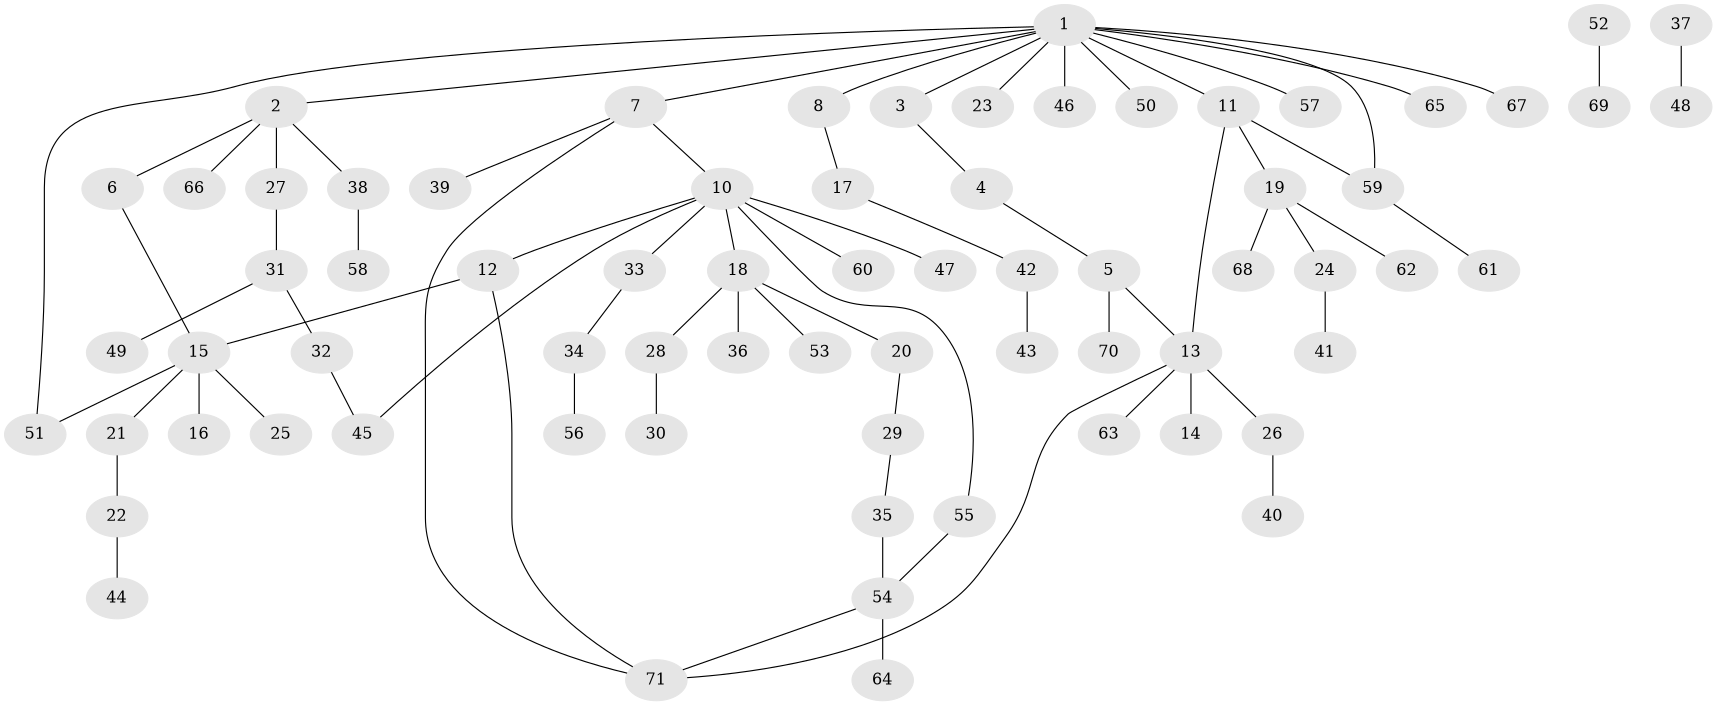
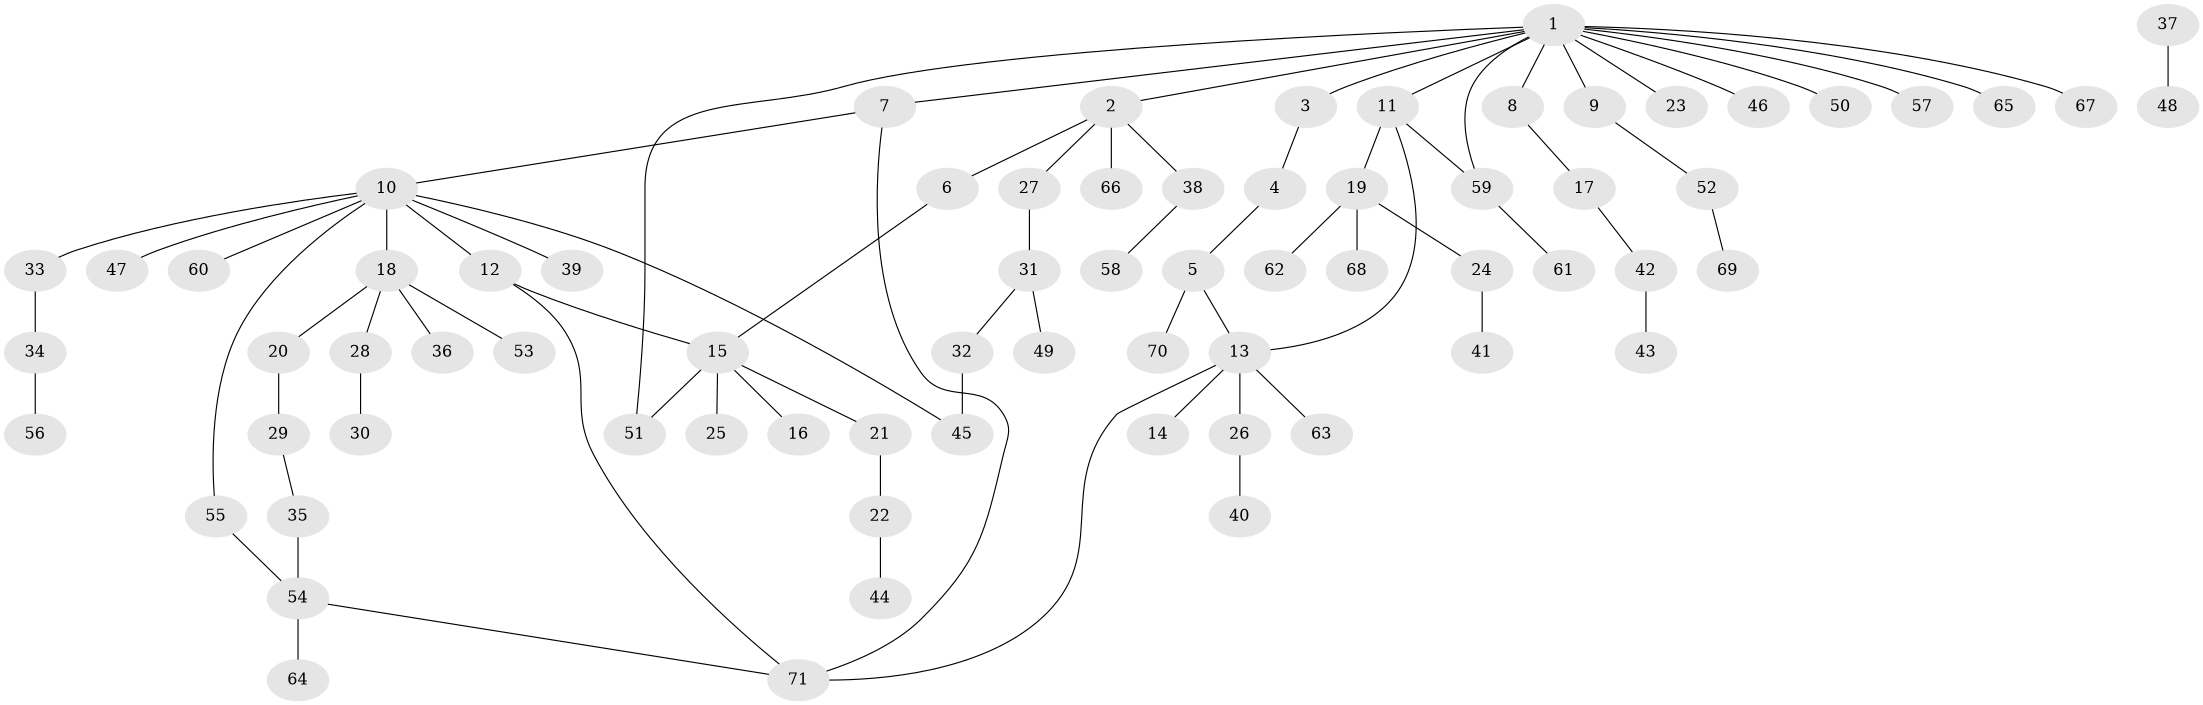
node "9": added
edge "7" -- "39": now "10" -- "39"
